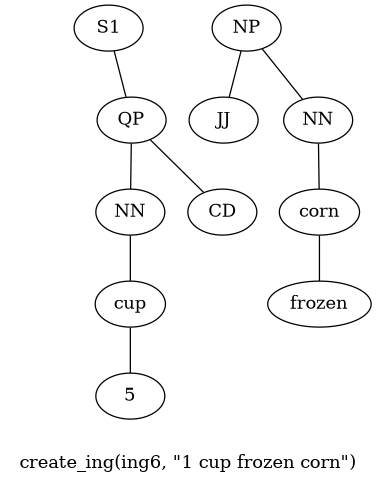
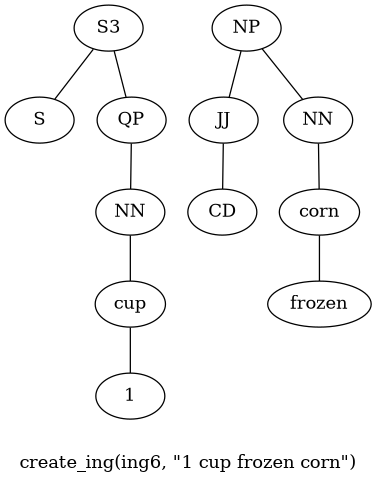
node "S1": label "S1" -> "S3"
node "S": added
edge "QP" -- "CD": now "JJ" -- "CD"
node "5": label "5" -> "1"
